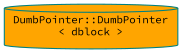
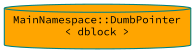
node "DumbPointer::DumbPointer < dblock >": label "DumbPointer::DumbPointer < dblock >" -> "MainNamespace::DumbPointer < dblock >"
